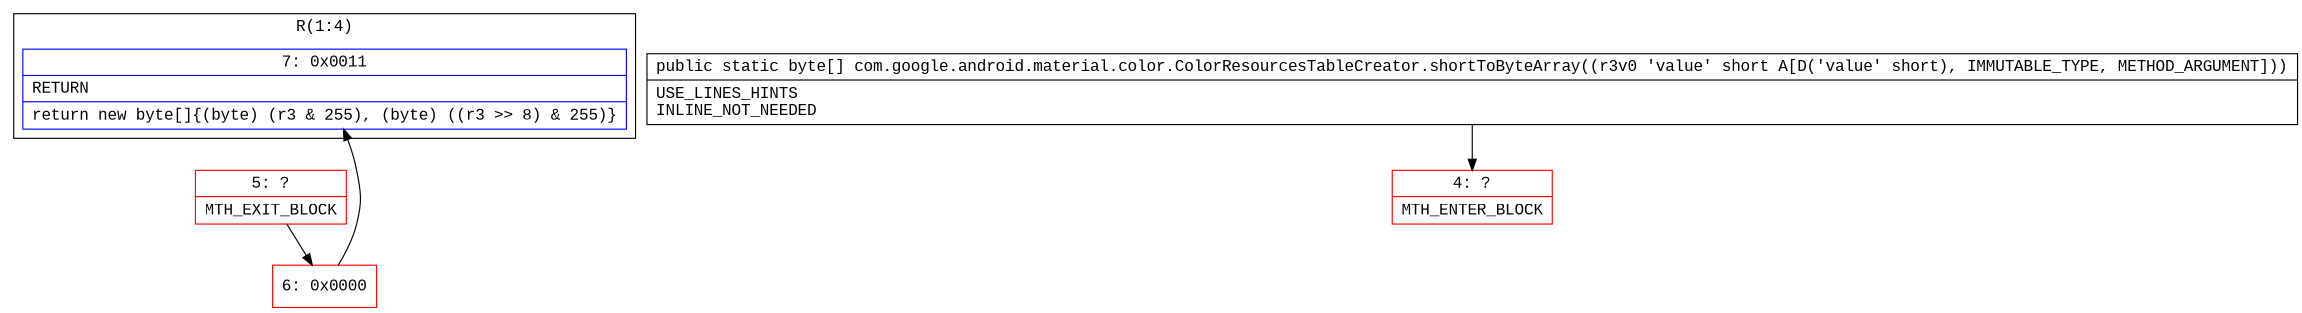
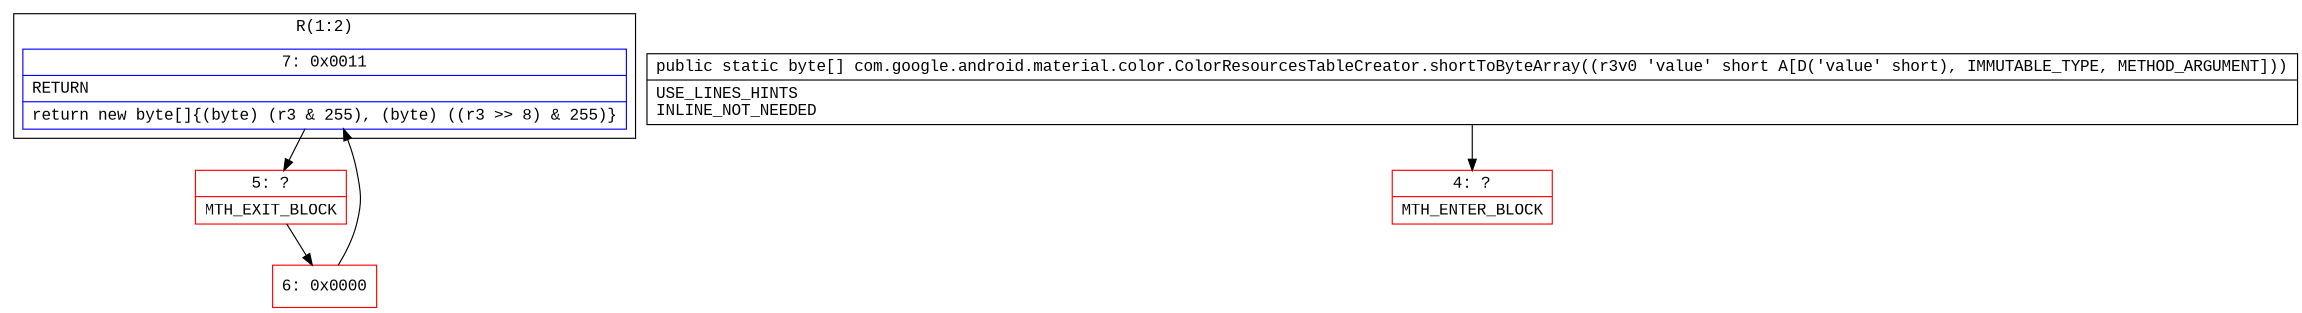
cluster "R(1:4)": label "R(1:4)" -> "R(1:2)"
edge "7: 0x0011" -> "5: ?": added
